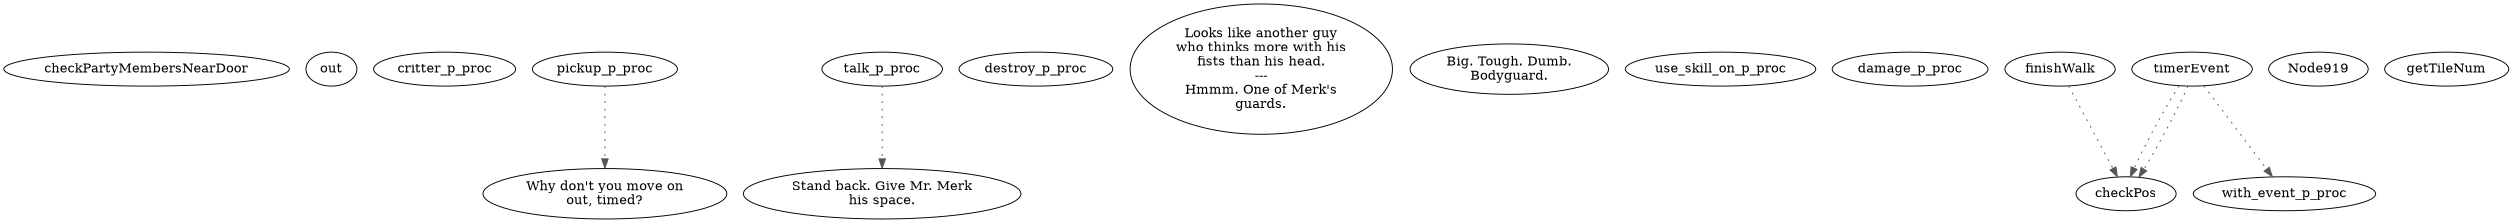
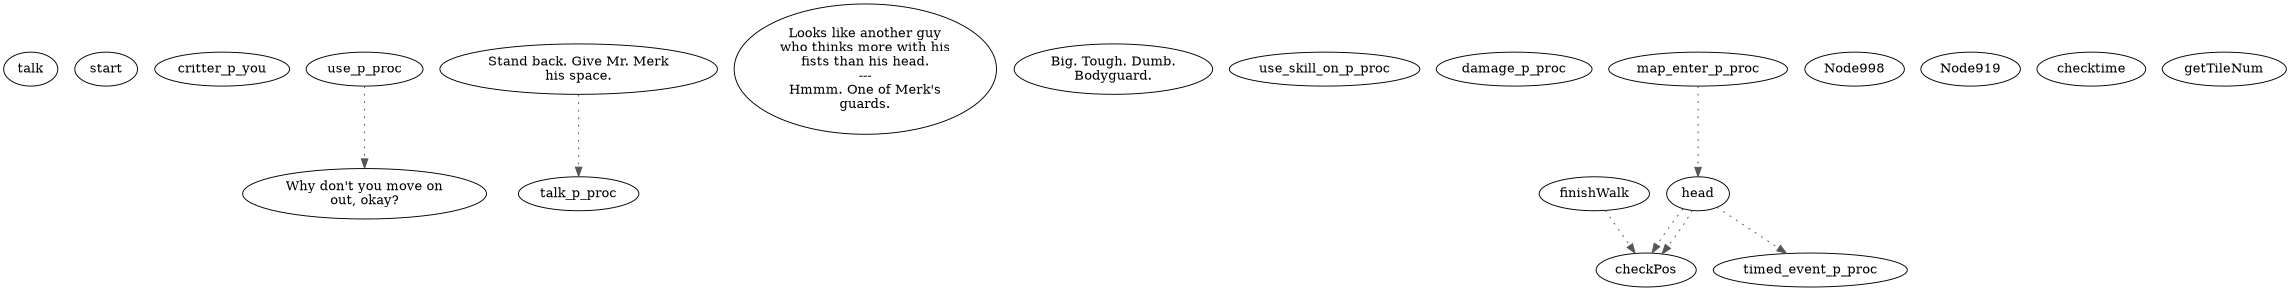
node "checkPartyMembersNearDoor": label "checkPartyMembersNearDoor" -> "talk"
node "out": label "out" -> "start"
node "critter_p_proc": label "critter_p_proc" -> "critter_p_you"
node "pickup_p_proc": label "pickup_p_proc" -> "use_p_proc"
node "destroy_p_proc": removed
node "map_enter_p_proc": added
node "Node998": added
node "checktime": added
node "timerEvent": label "timerEvent" -> "head"
edge "talk_p_proc" -> "Stand back. Give Mr. Merk his space.": reversed
node "Why don't you move on out, timed?": label "Why don't you move on out, timed?" -> "Why don't you move on out, okay?"
node "with_event_p_proc": label "with_event_p_proc" -> "timed_event_p_proc"
